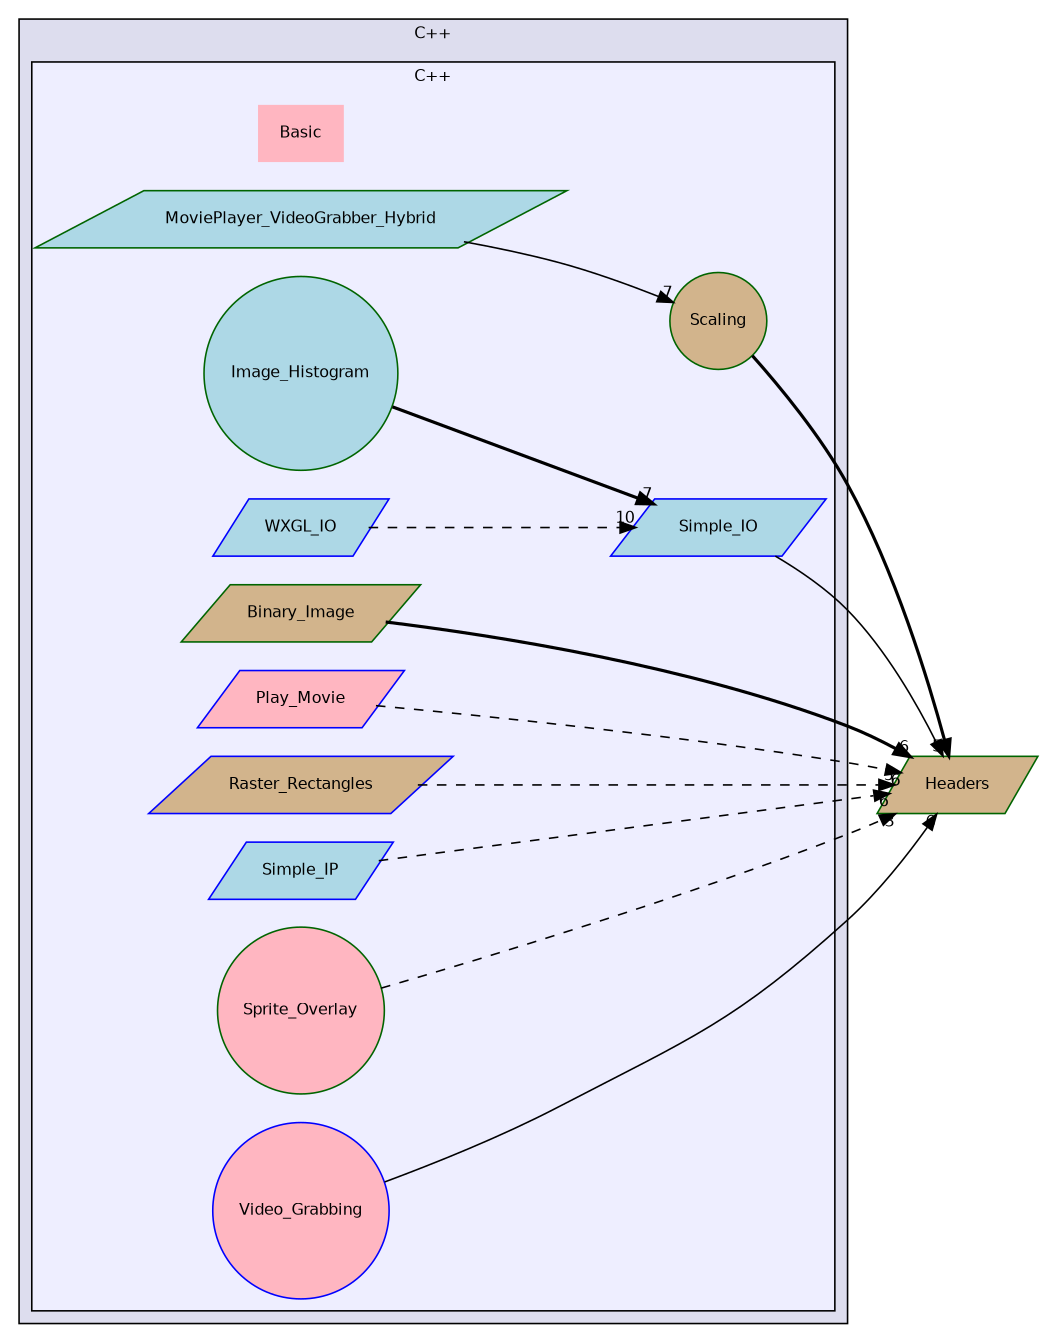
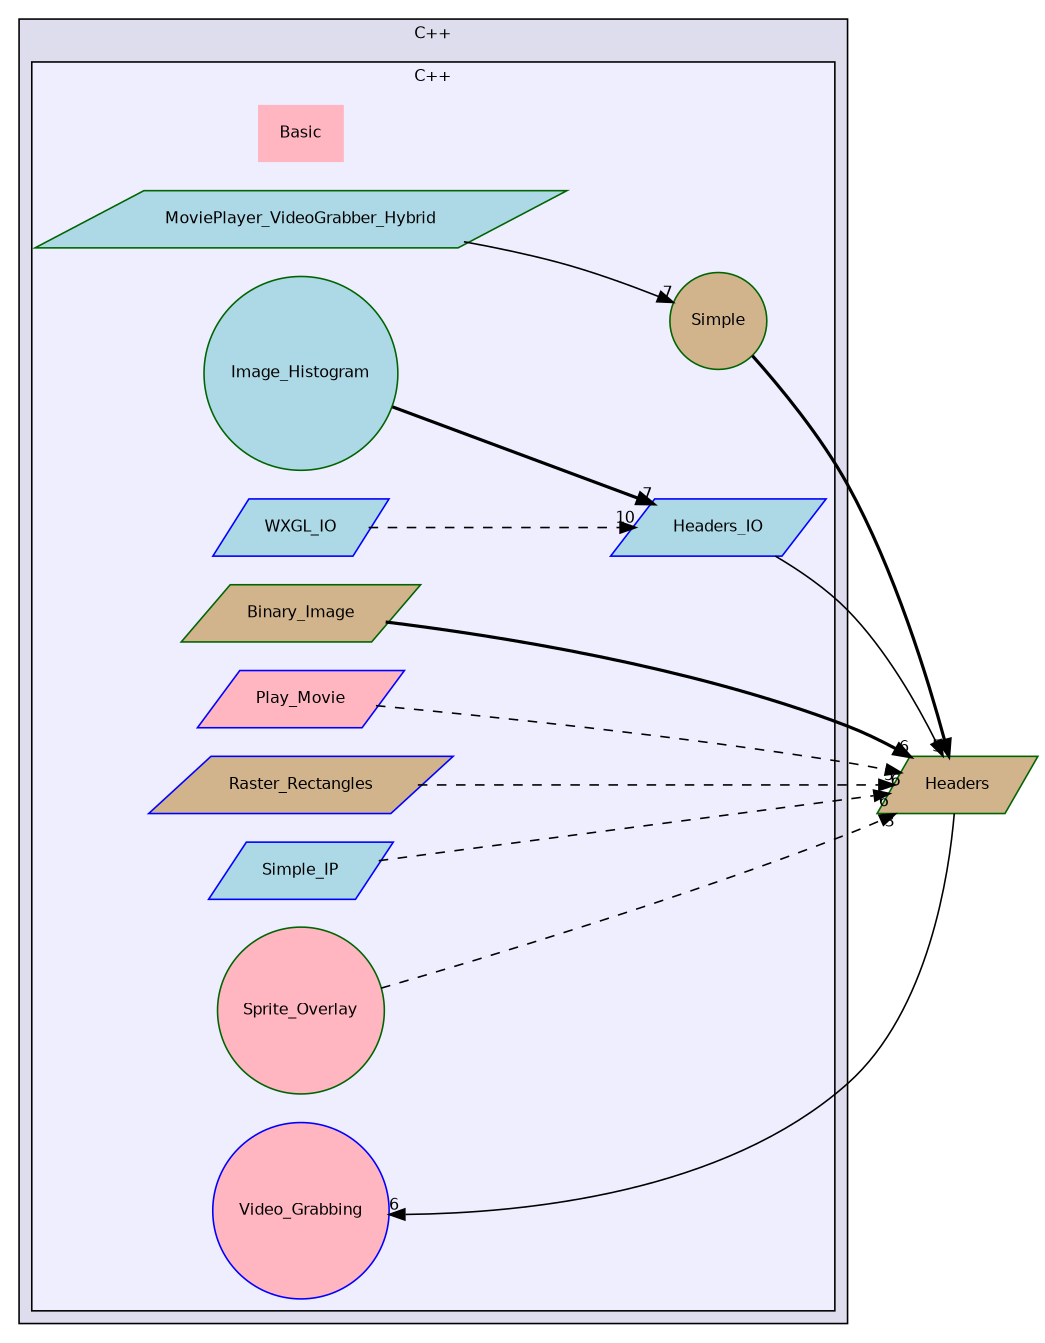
node "Scaling": label "Scaling" -> "Simple"
node "Simple_IO": label "Simple_IO" -> "Headers_IO"
edge "Video_Grabbing" -> "Headers": reversed
